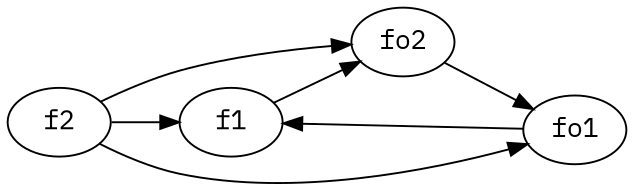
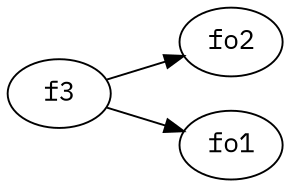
edge "fo2" -> "fo1": removed
node "f2": label "f2" -> "f3"
node "f1": removed
